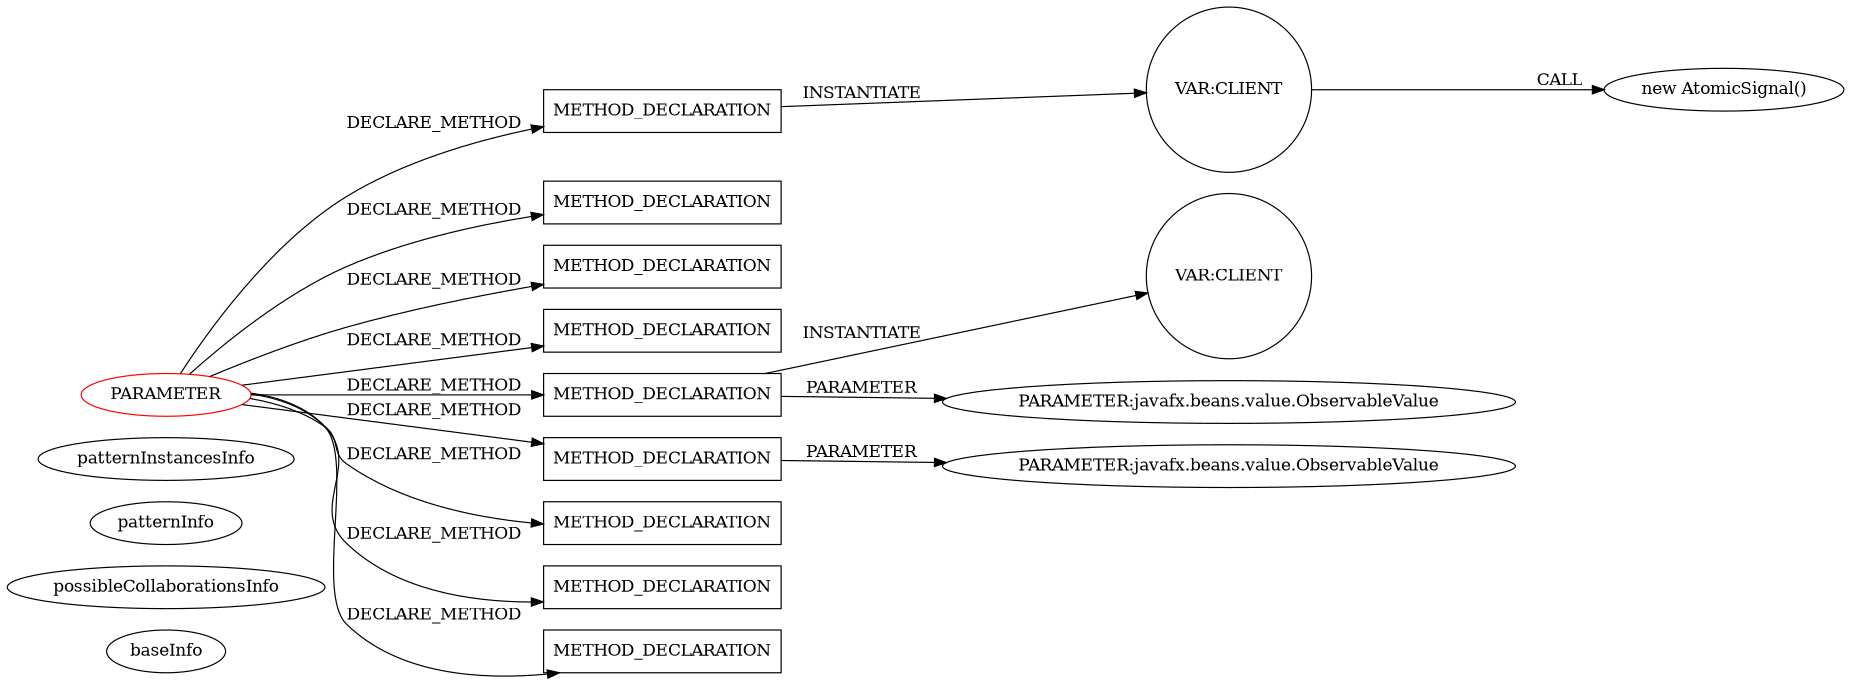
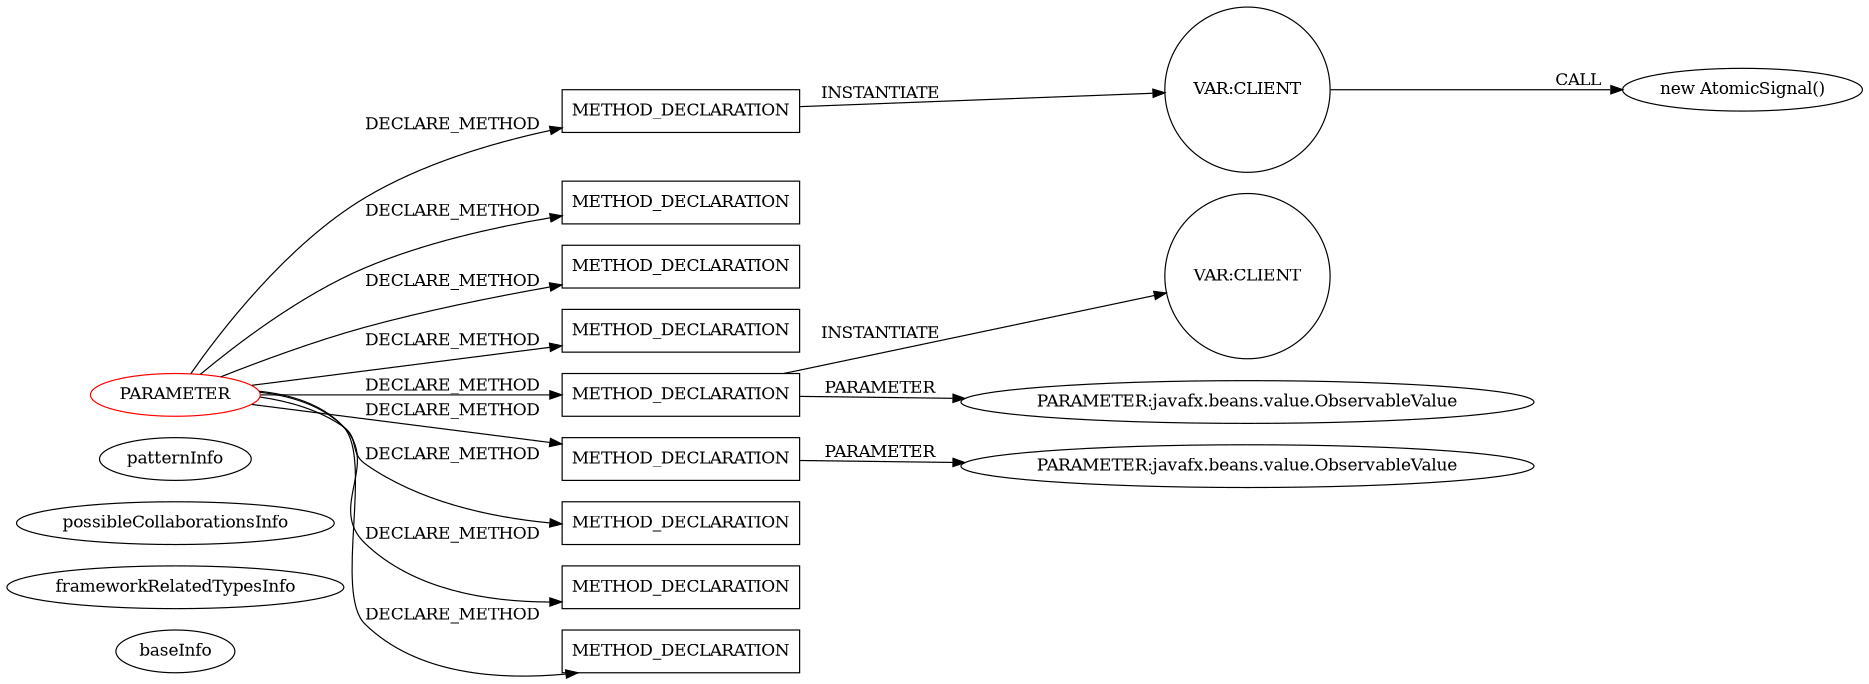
node "patternInstancesInfo": removed
node "frameworkRelatedTypesInfo": added
